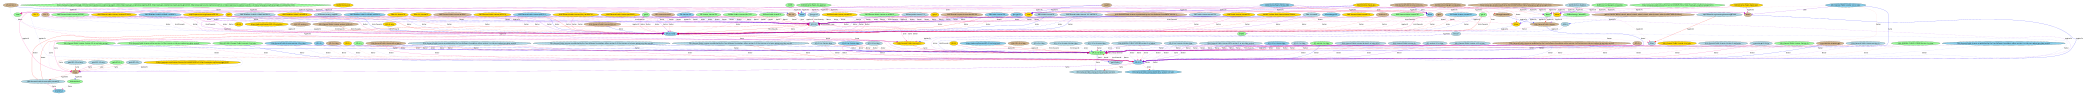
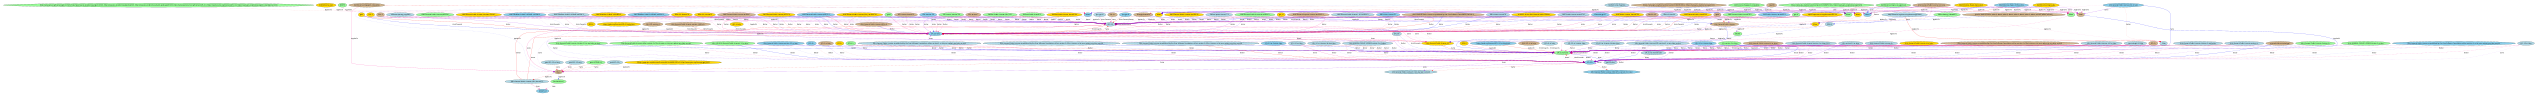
edge "GPL version 3" -> "GPL 3.0": now "GPL version 3" -> "GPL-3.0"
edge "GPL 3.0 or, Version later" -> "GPL-3.0-or-later": removed, label "Better"
node "spdx:GPL-3.0": label "spdx:GPL-3.0" -> "spdx:LICENSE-3.0"
